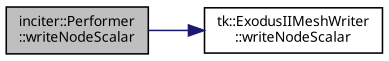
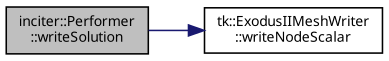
node "inciter::Performer ::writeNodeScalar": label "inciter::Performer ::writeNodeScalar" -> "inciter::Performer ::writeSolution"
